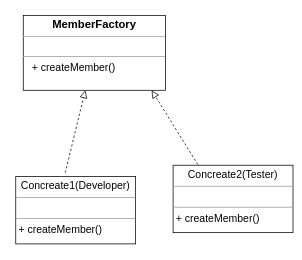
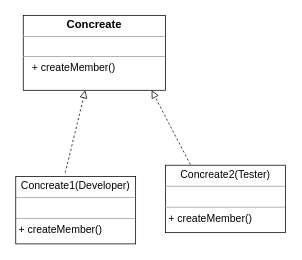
node "MemberFactory + createMember()": label "MemberFactory + createMember()" -> "Concreate + createMember()"
node "Concreate2(Tester) + createMember()": moved (233, 199) -> (225, 199)
